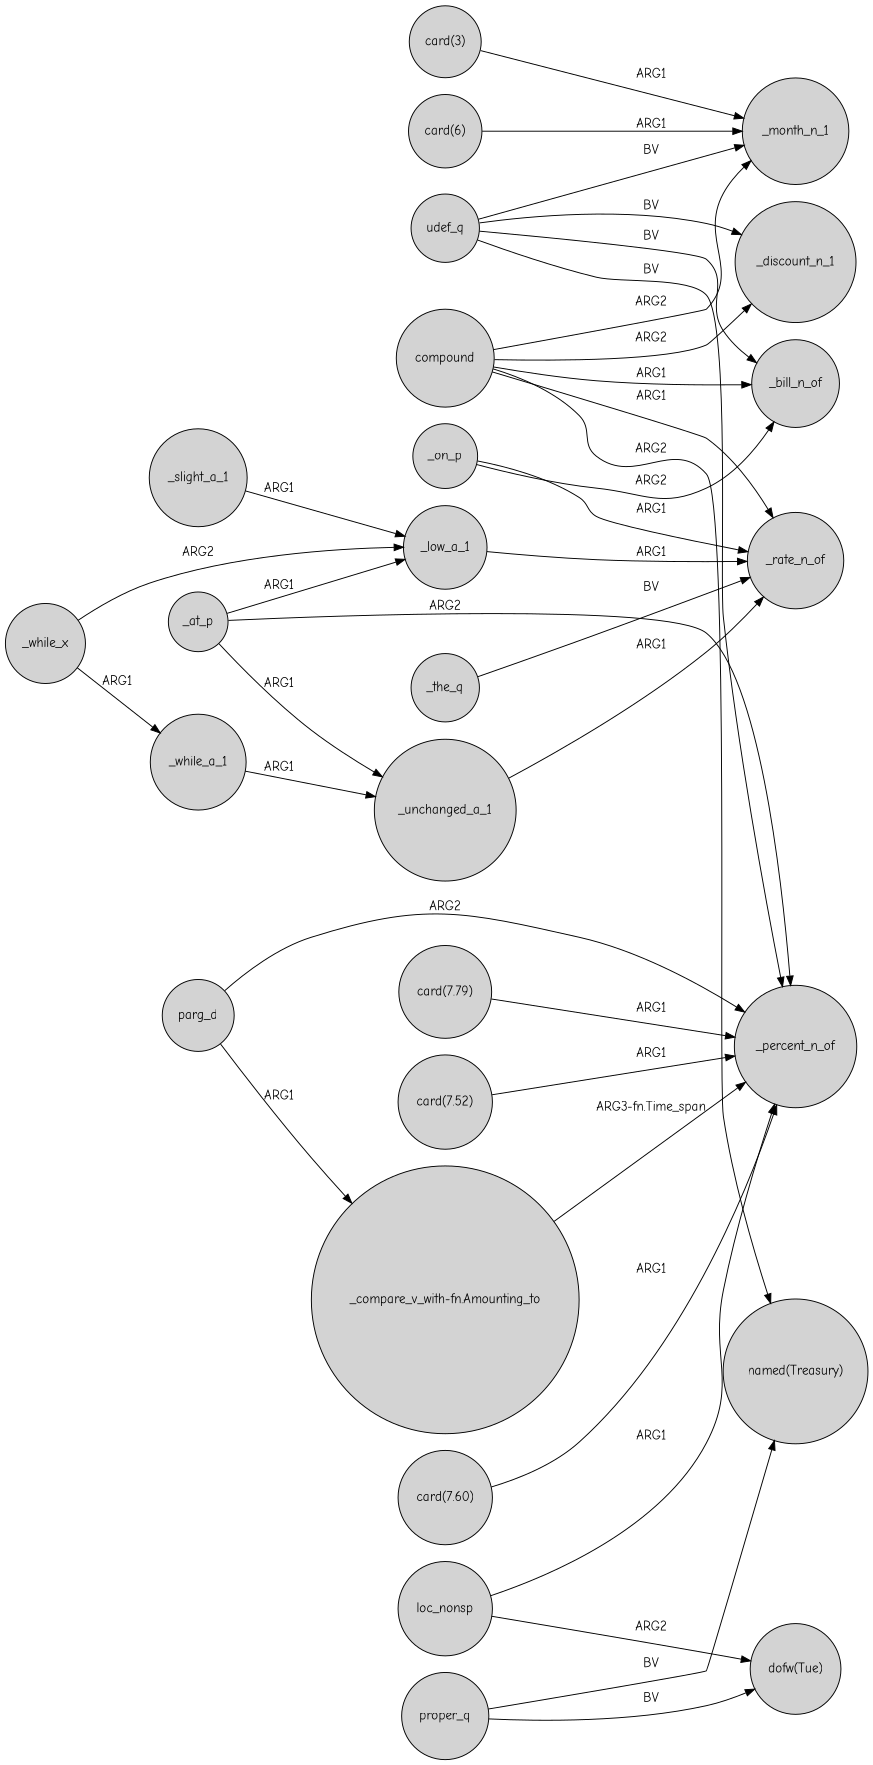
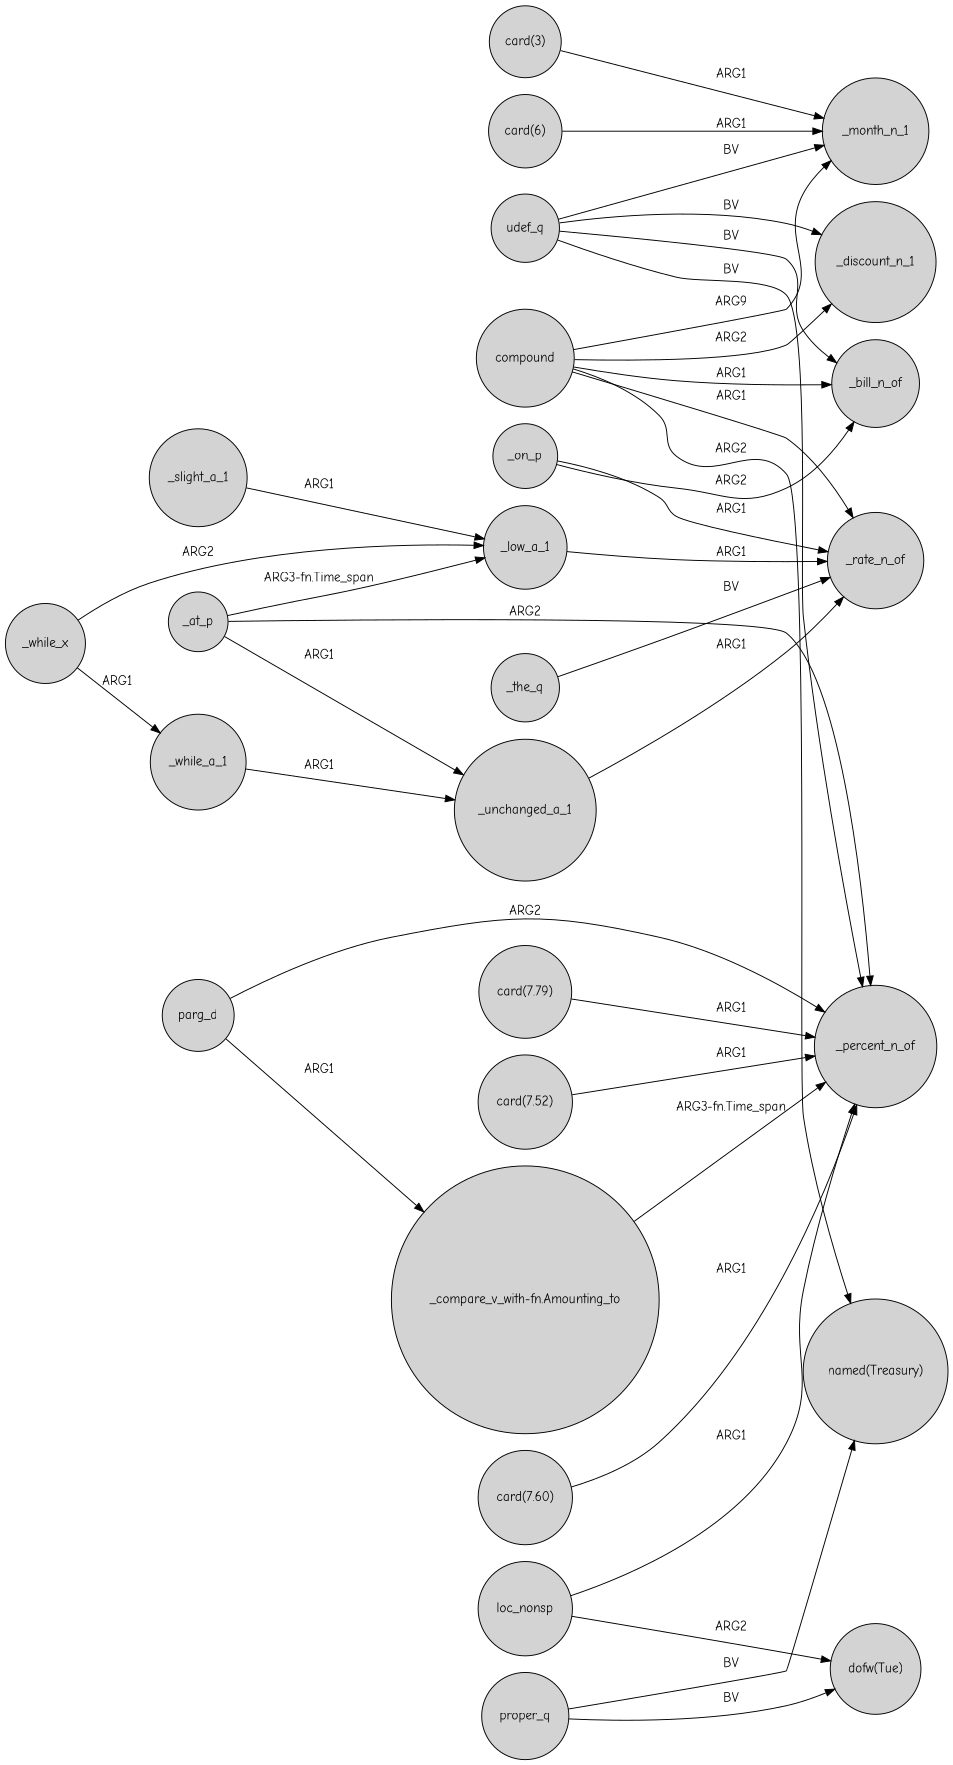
edge "compound" -> "_month_n_1": label "ARG2" -> "ARG9"
edge "_at_p" -> "_low_a_1": label "ARG1" -> "ARG3-fn.Time_span"
